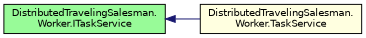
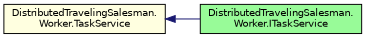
edge "DistributedTravelingSalesman. Worker.TaskService" -> "DistributedTravelingSalesman. Worker.ITaskService": reversed
